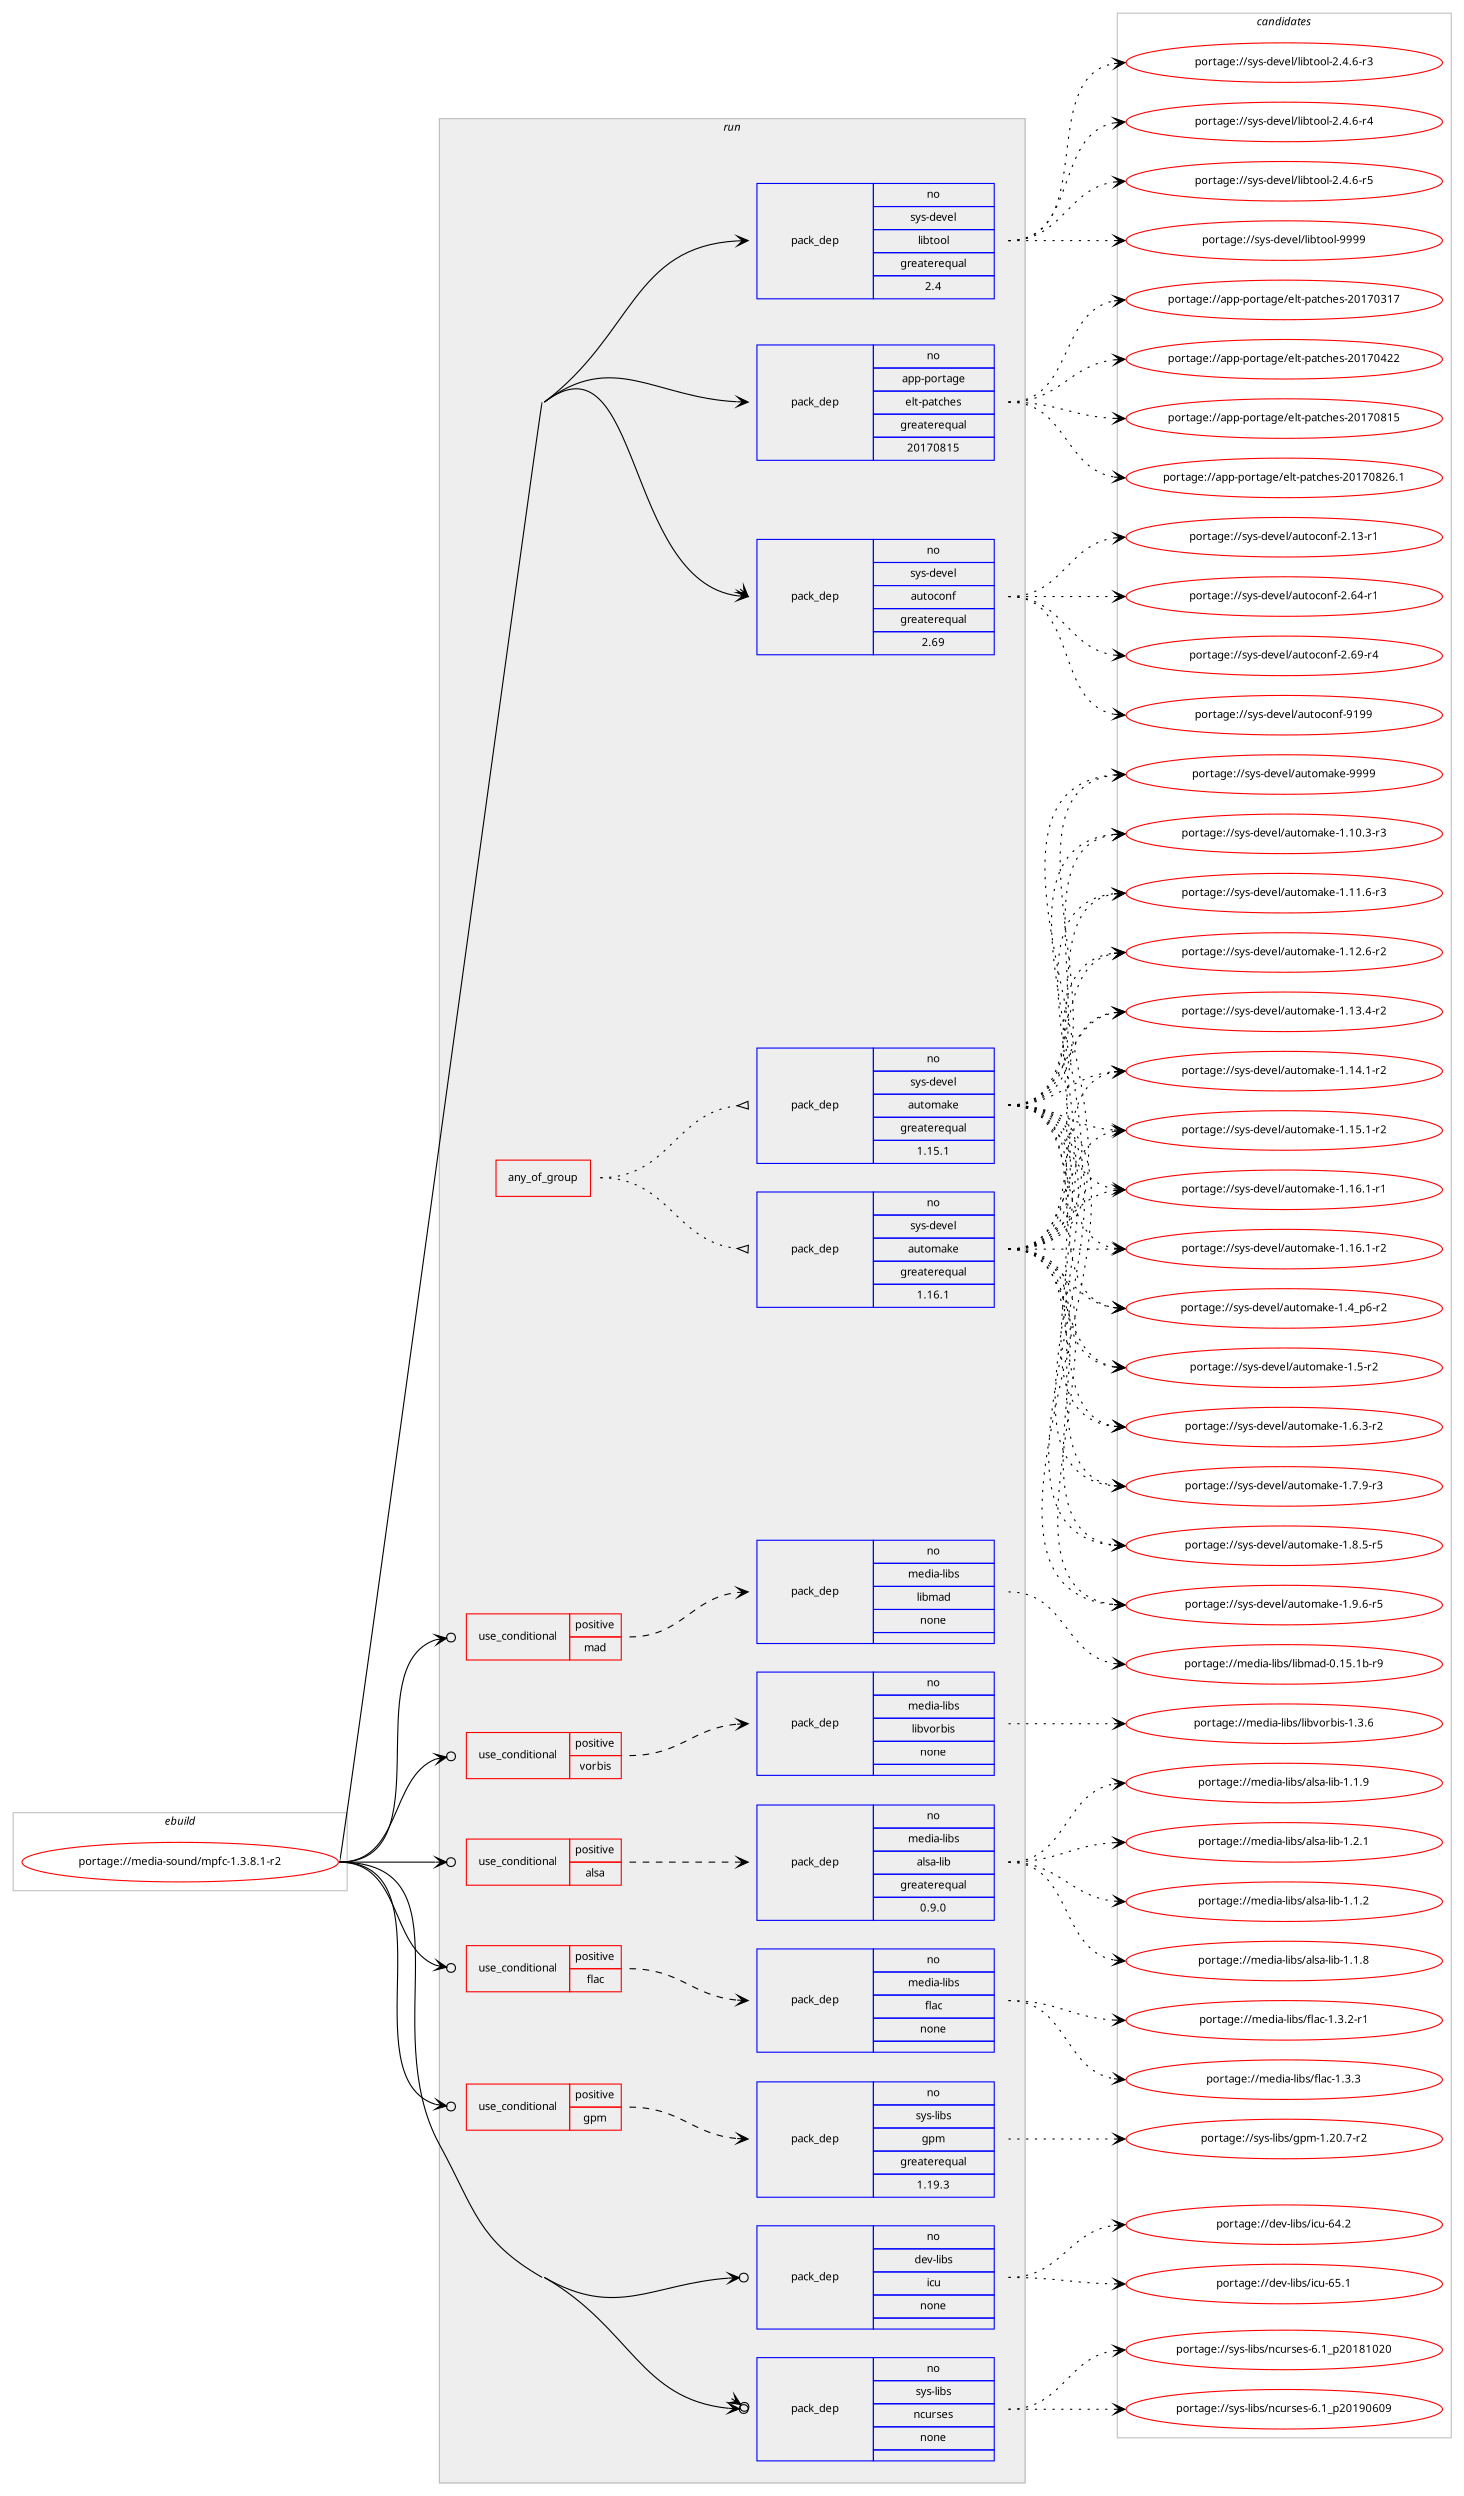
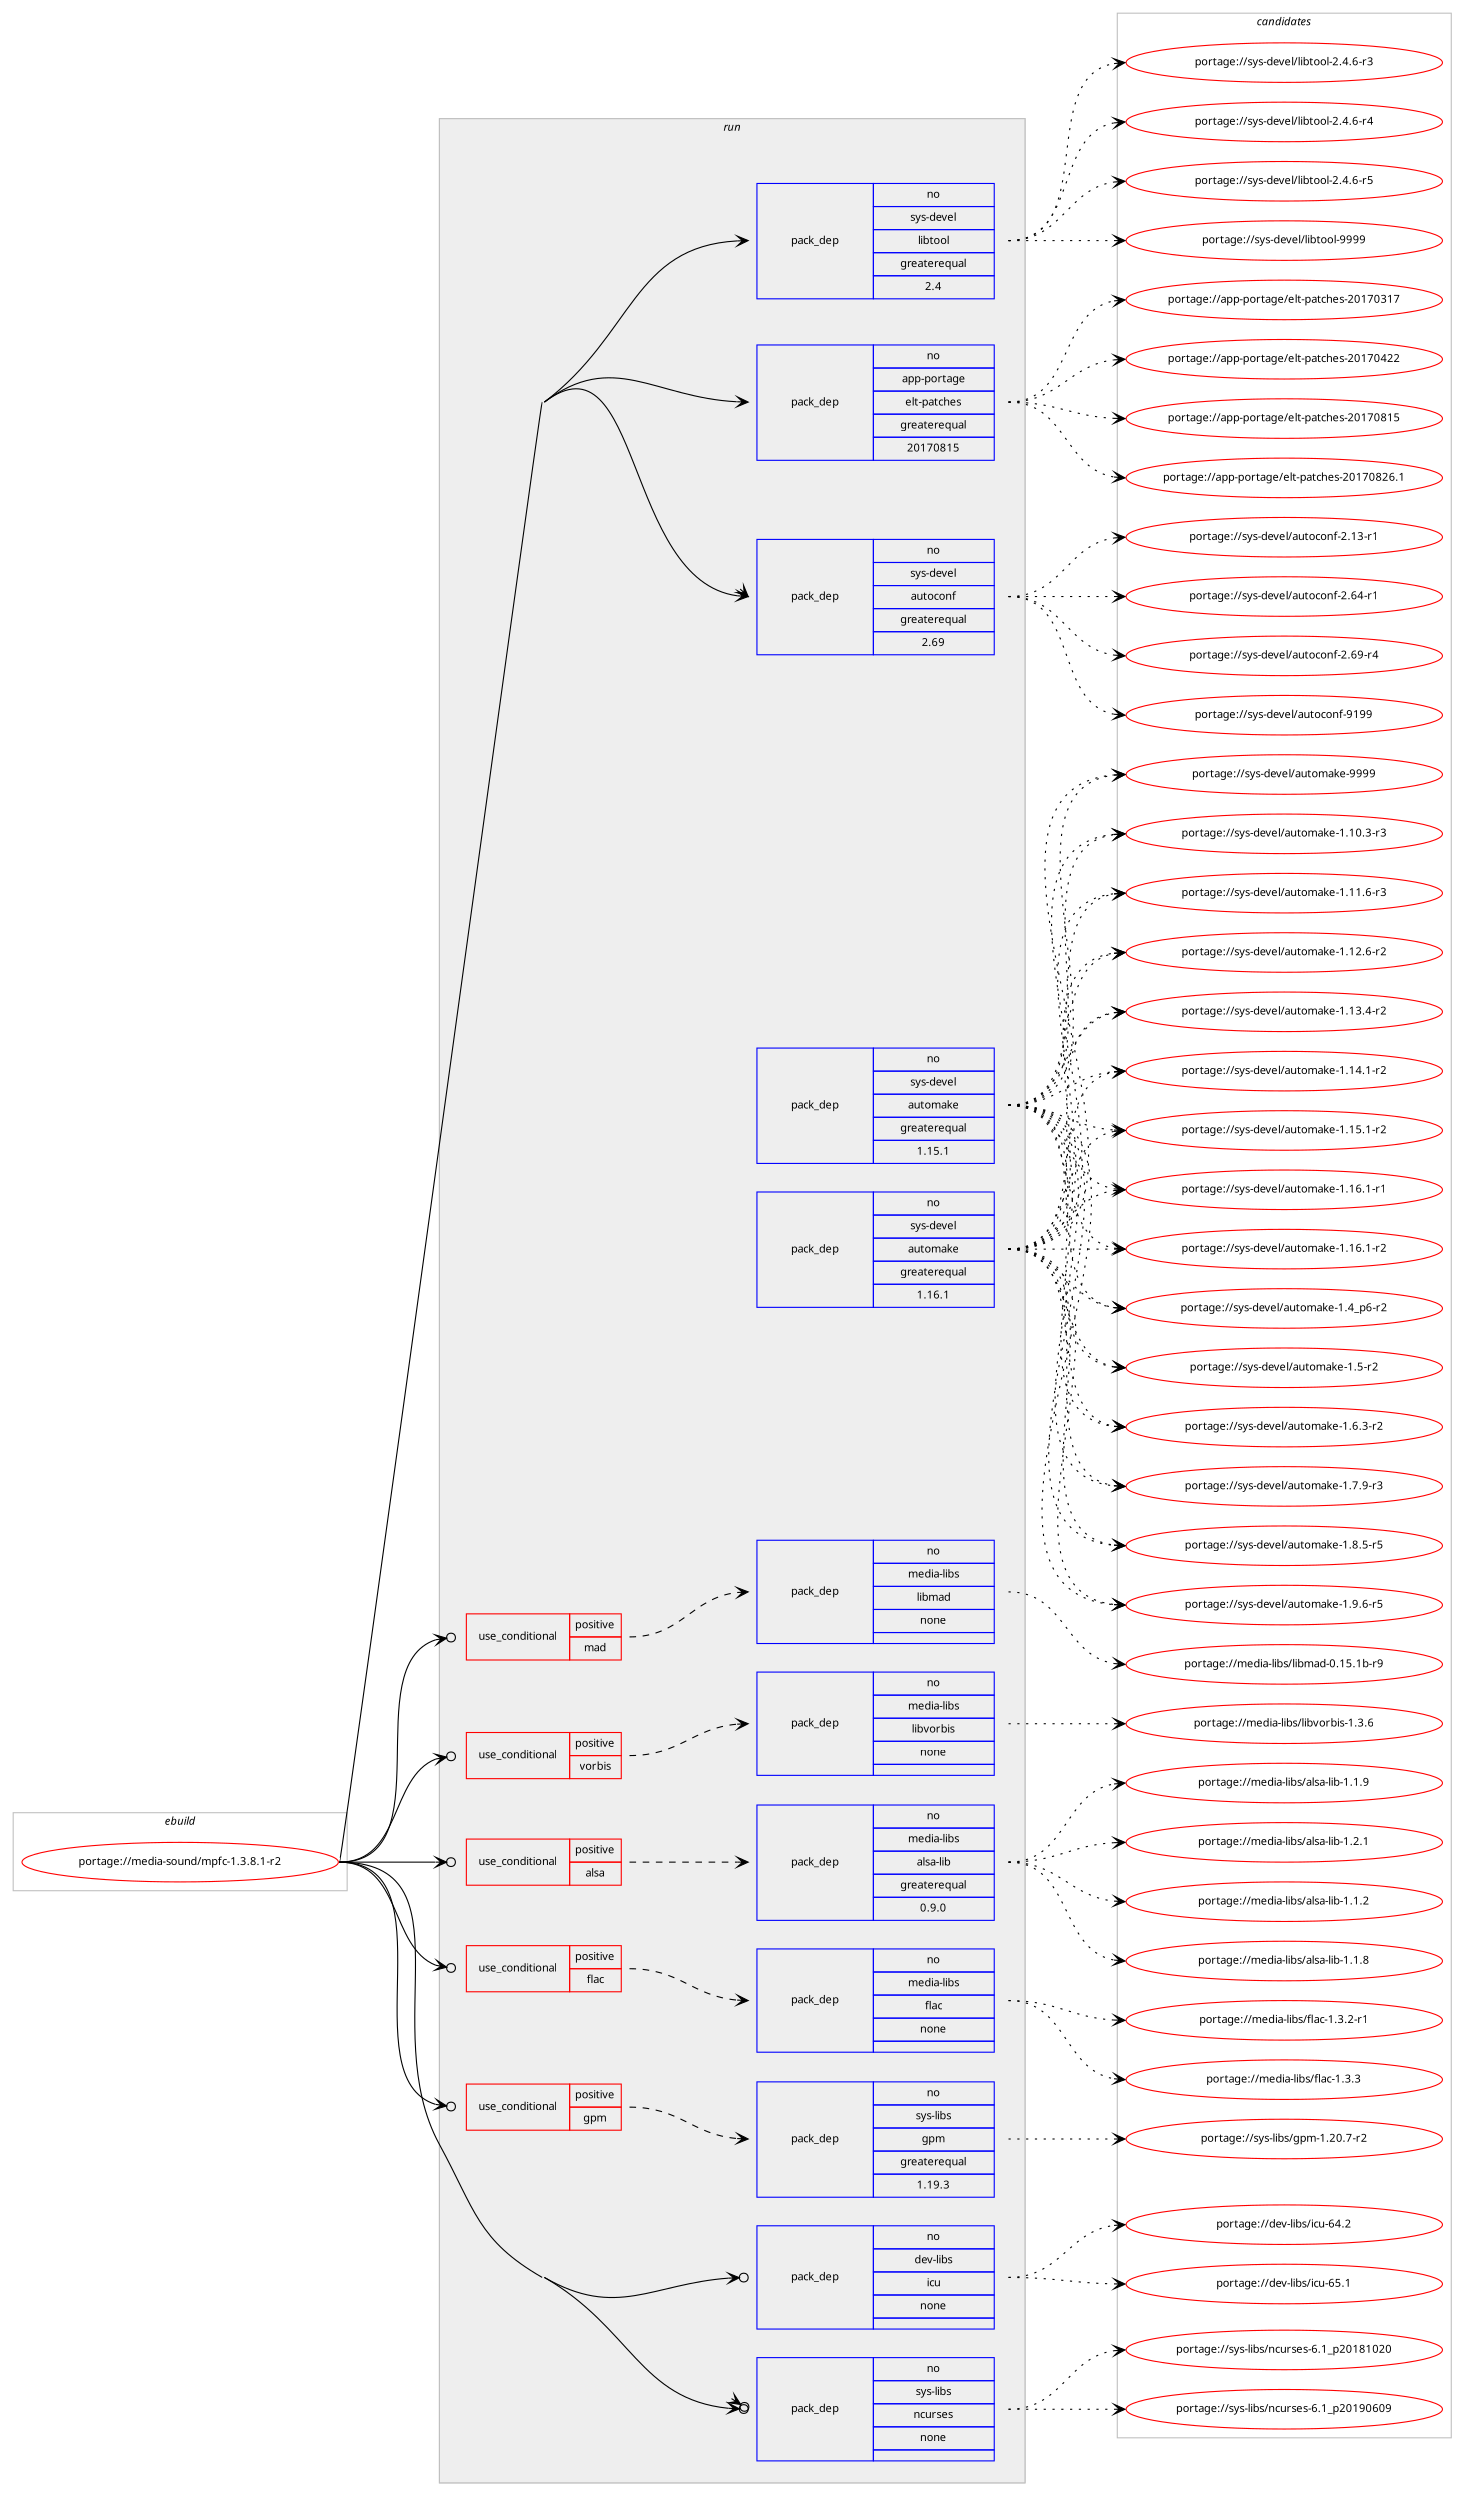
node "any_of_group": removed
